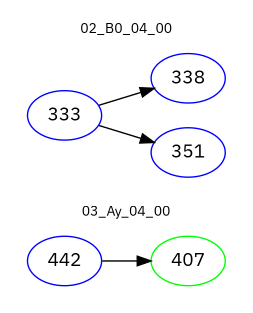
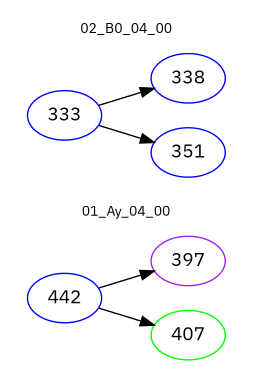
cluster "03_Ay_04_00": label "03_Ay_04_00" -> "01_Ay_04_00"
node "397": added
